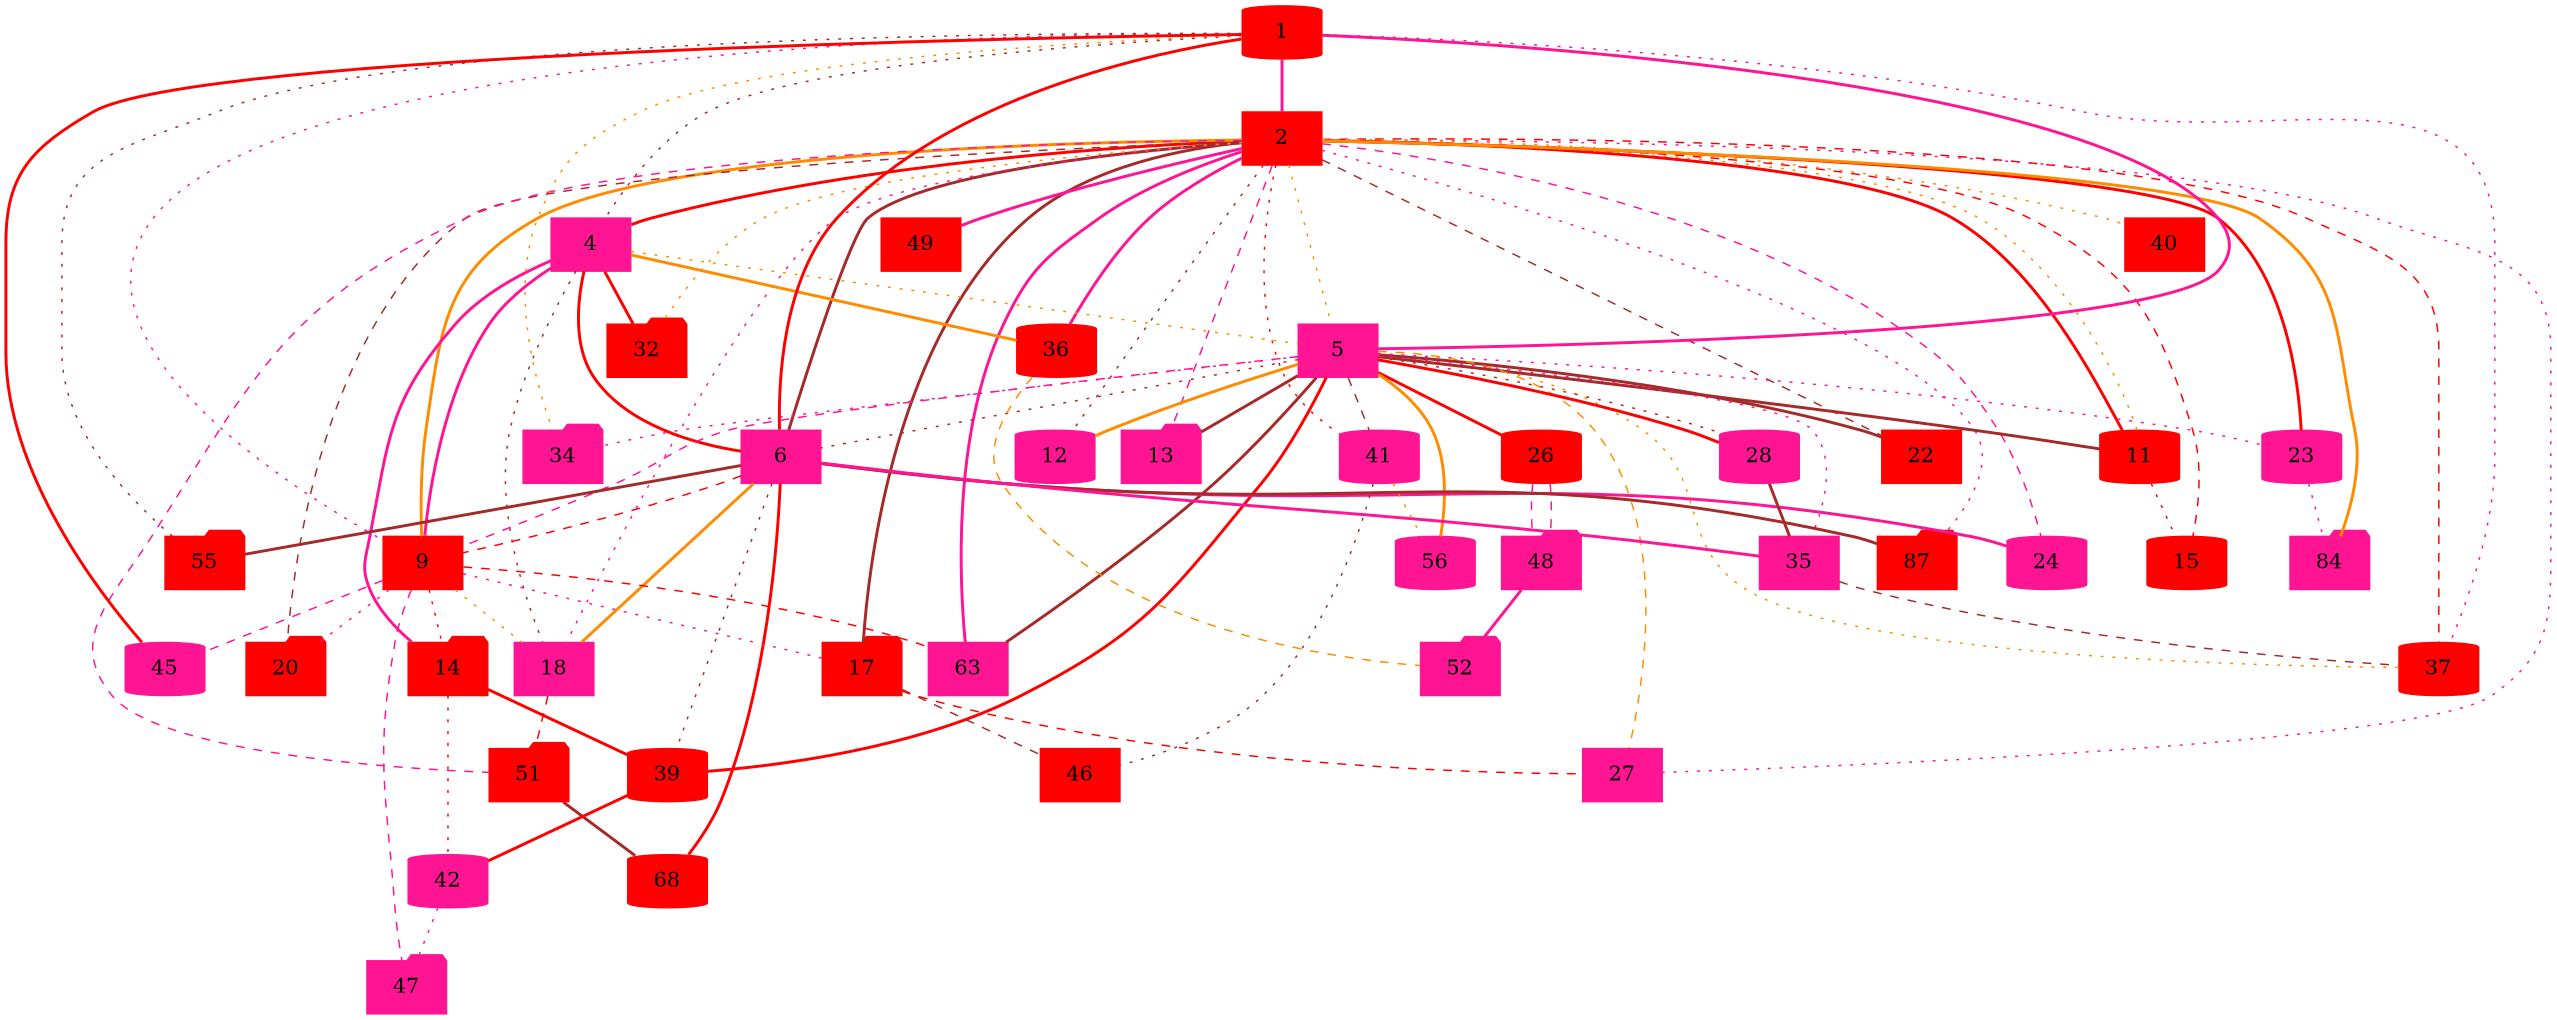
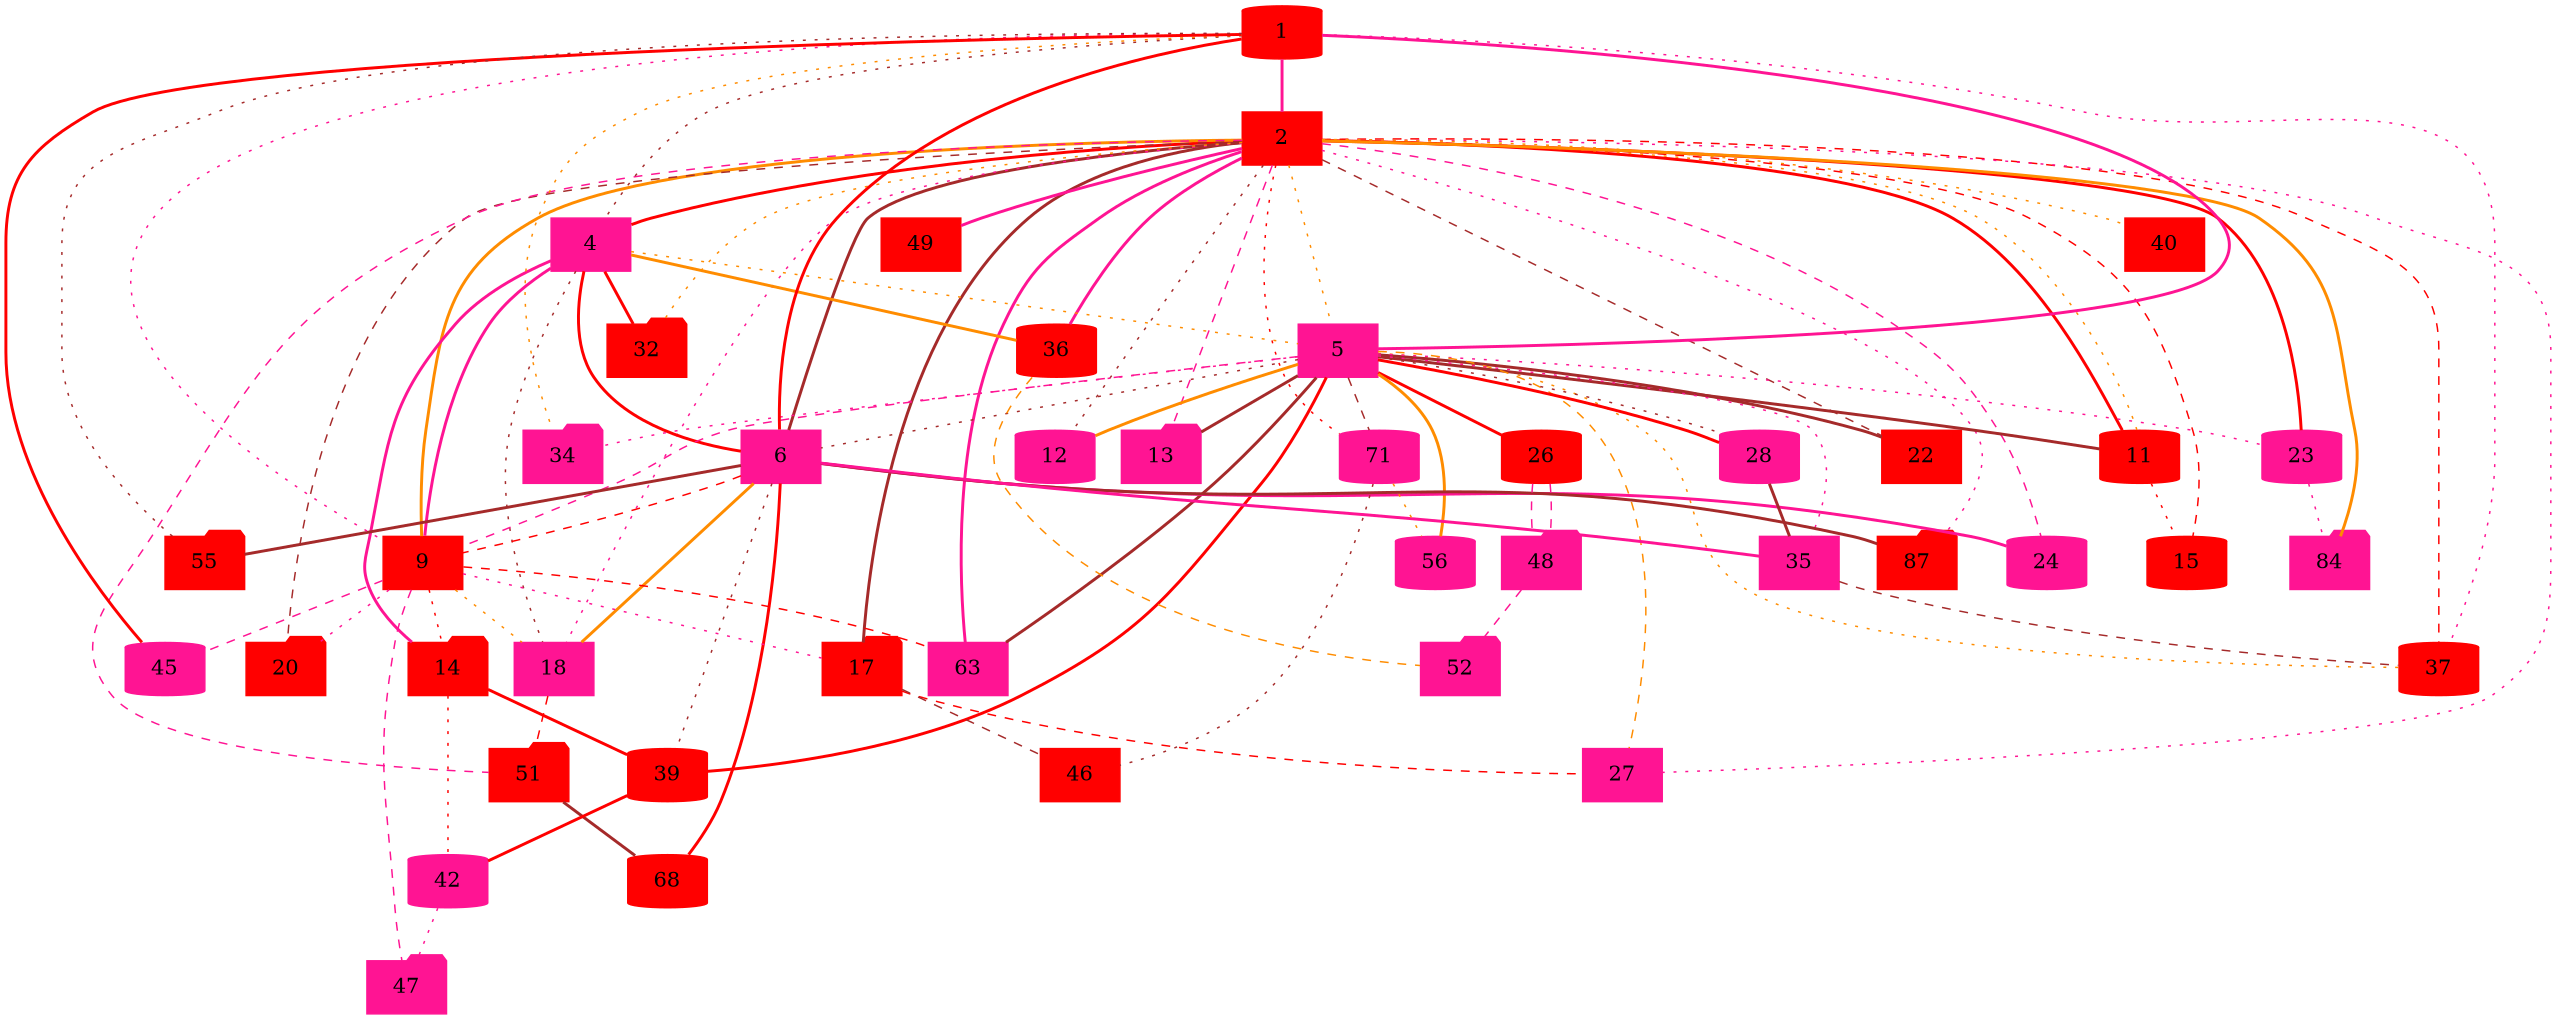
node "41": label "41" -> "71"
edge "48" -- "52": style bold -> dashed
